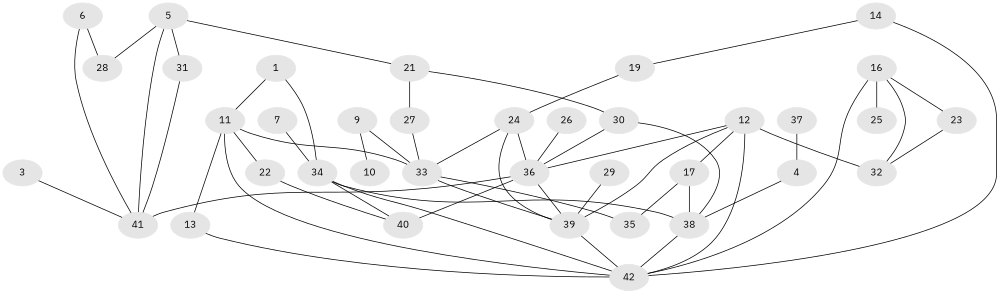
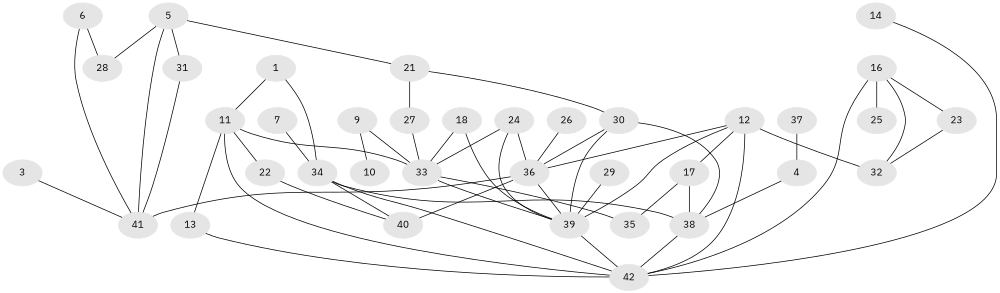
node "19": removed
node "18": added
edge "30" -- "39": added
